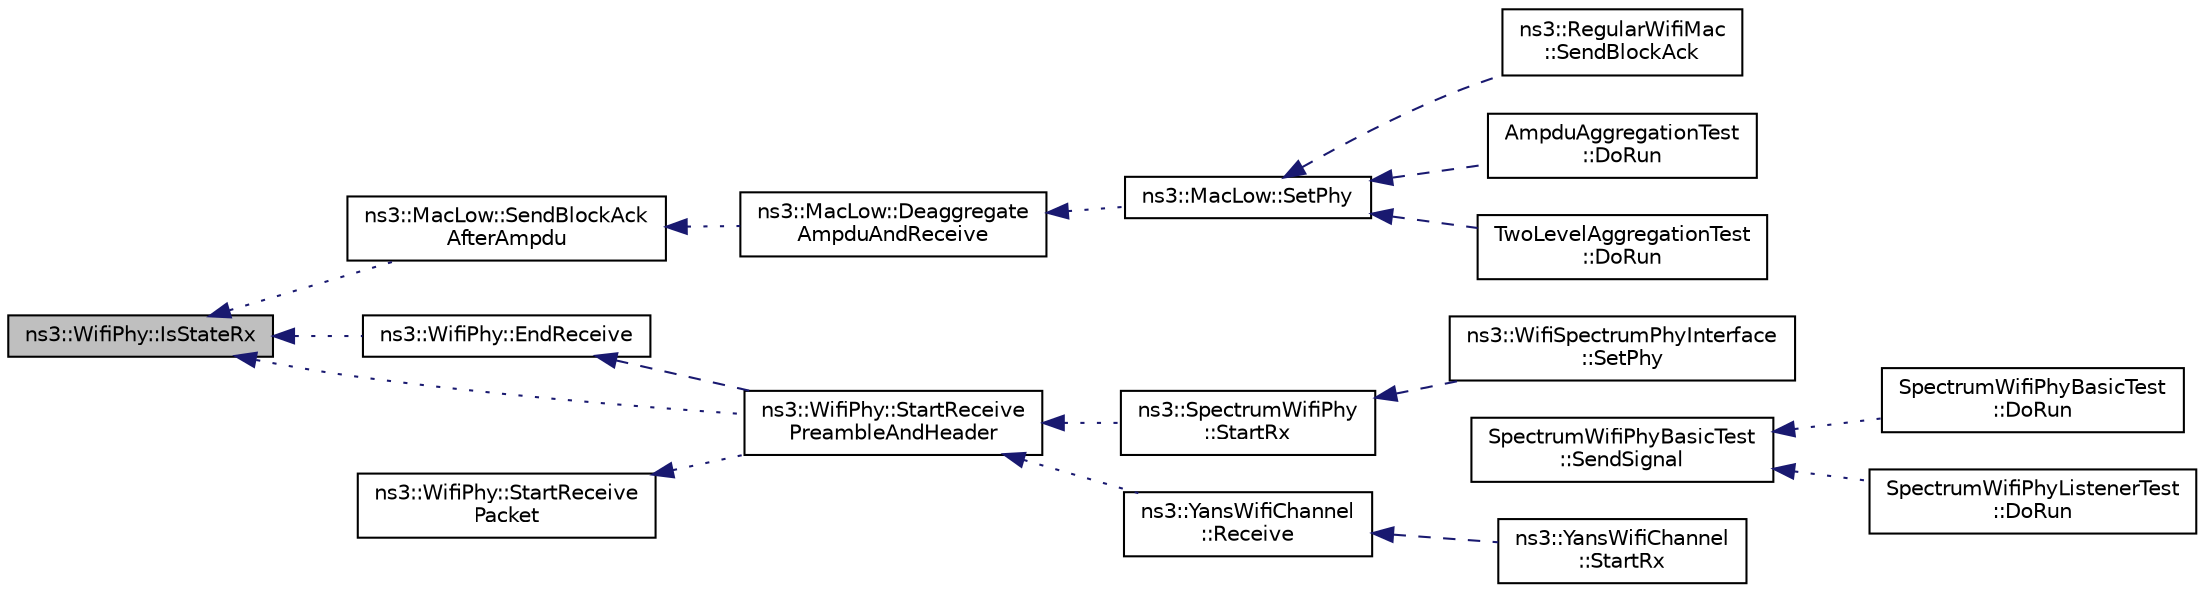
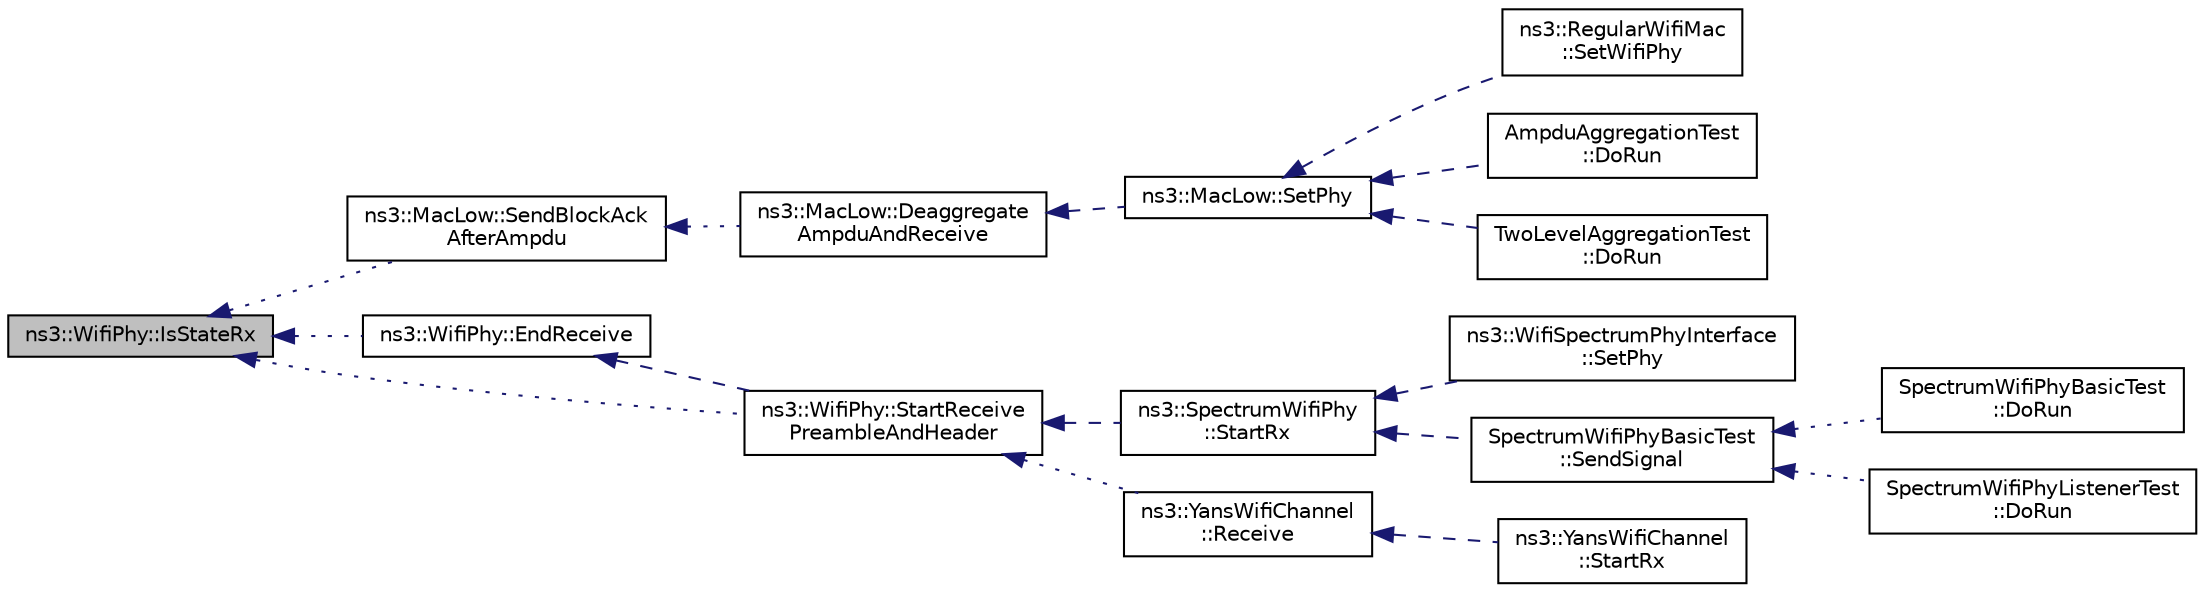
node "ns3::RegularWifiMac ::SendBlockAck": label "ns3::RegularWifiMac ::SendBlockAck" -> "ns3::RegularWifiMac ::SetWifiPhy"
edge "ns3::MacLow::SetPhy" -> "ns3::MacLow::Deaggregate AmpduAndReceive": style dotted -> dashed
edge "ns3::SpectrumWifiPhy ::StartRx" -> "ns3::WifiPhy::StartReceive PreambleAndHeader": style dotted -> dashed
edge "SpectrumWifiPhyBasicTest ::SendSignal" -> "ns3::SpectrumWifiPhy ::StartRx": added
node "ns3::WifiPhy::StartReceive Packet": removed
